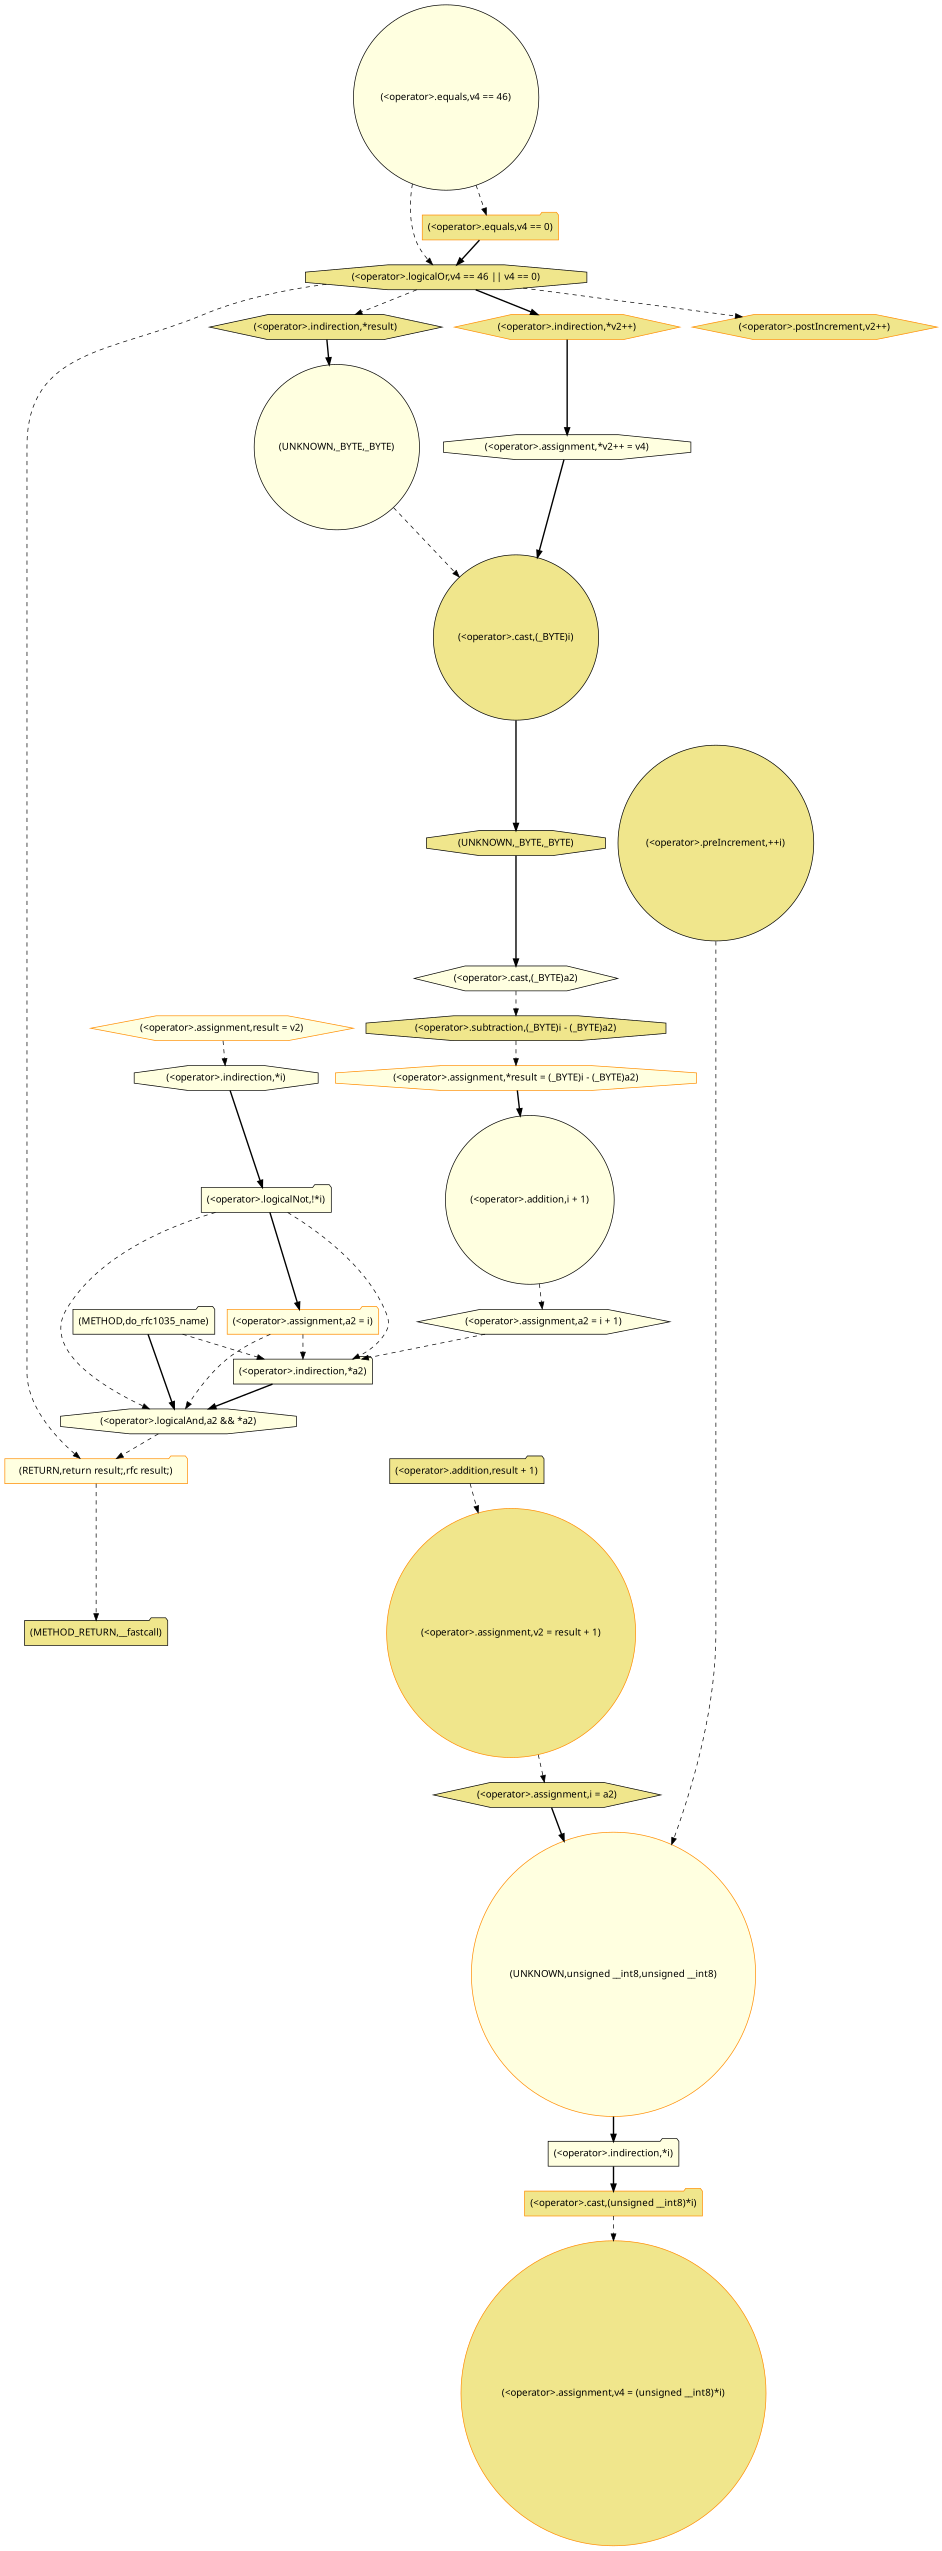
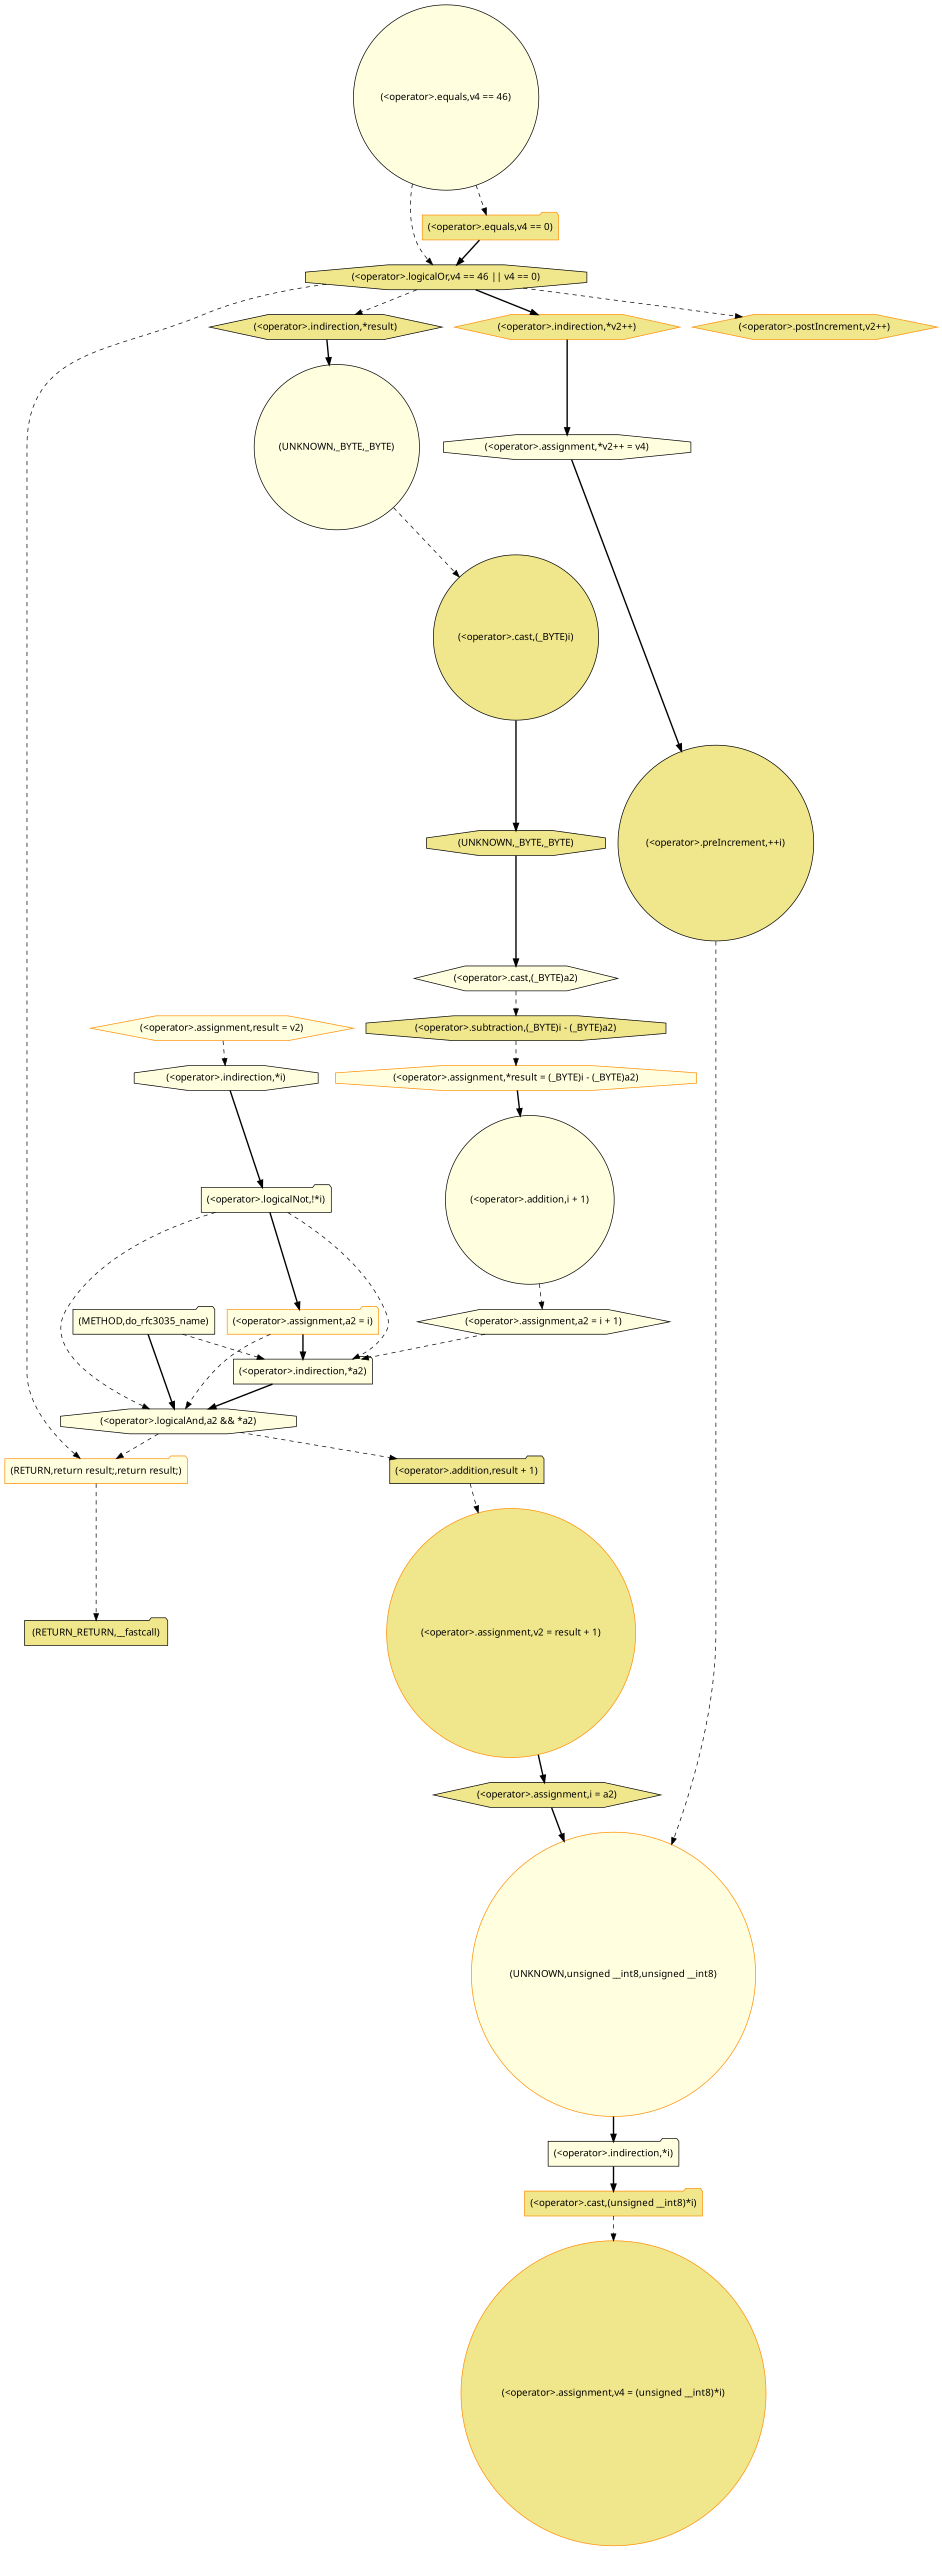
edge "(<operator>.assignment,*v2++ = v4)" -> "(<operator>.cast,(_BYTE)i)": now "(<operator>.assignment,*v2++ = v4)" -> "(<operator>.preIncrement,++i)"
node "(METHOD,do_rfc1035_name)": label "(METHOD,do_rfc1035_name)" -> "(METHOD,do_rfc3035_name)"
edge "(<operator>.assignment,a2 = i)" -> "(<operator>.indirection,*a2)": style dashed -> bold
edge "(<operator>.logicalAnd,a2 && *a2)" -> "(<operator>.addition,result + 1)": added
node "(RETURN,return result;,rfc result;)": label "(RETURN,return result;,rfc result;)" -> "(RETURN,return result;,return result;)"
node "(METHOD_RETURN,__fastcall)": label "(METHOD_RETURN,__fastcall)" -> "(RETURN_RETURN,__fastcall)"
edge "(<operator>.assignment,v2 = result + 1)" -> "(<operator>.assignment,i = a2)": style dashed -> bold
